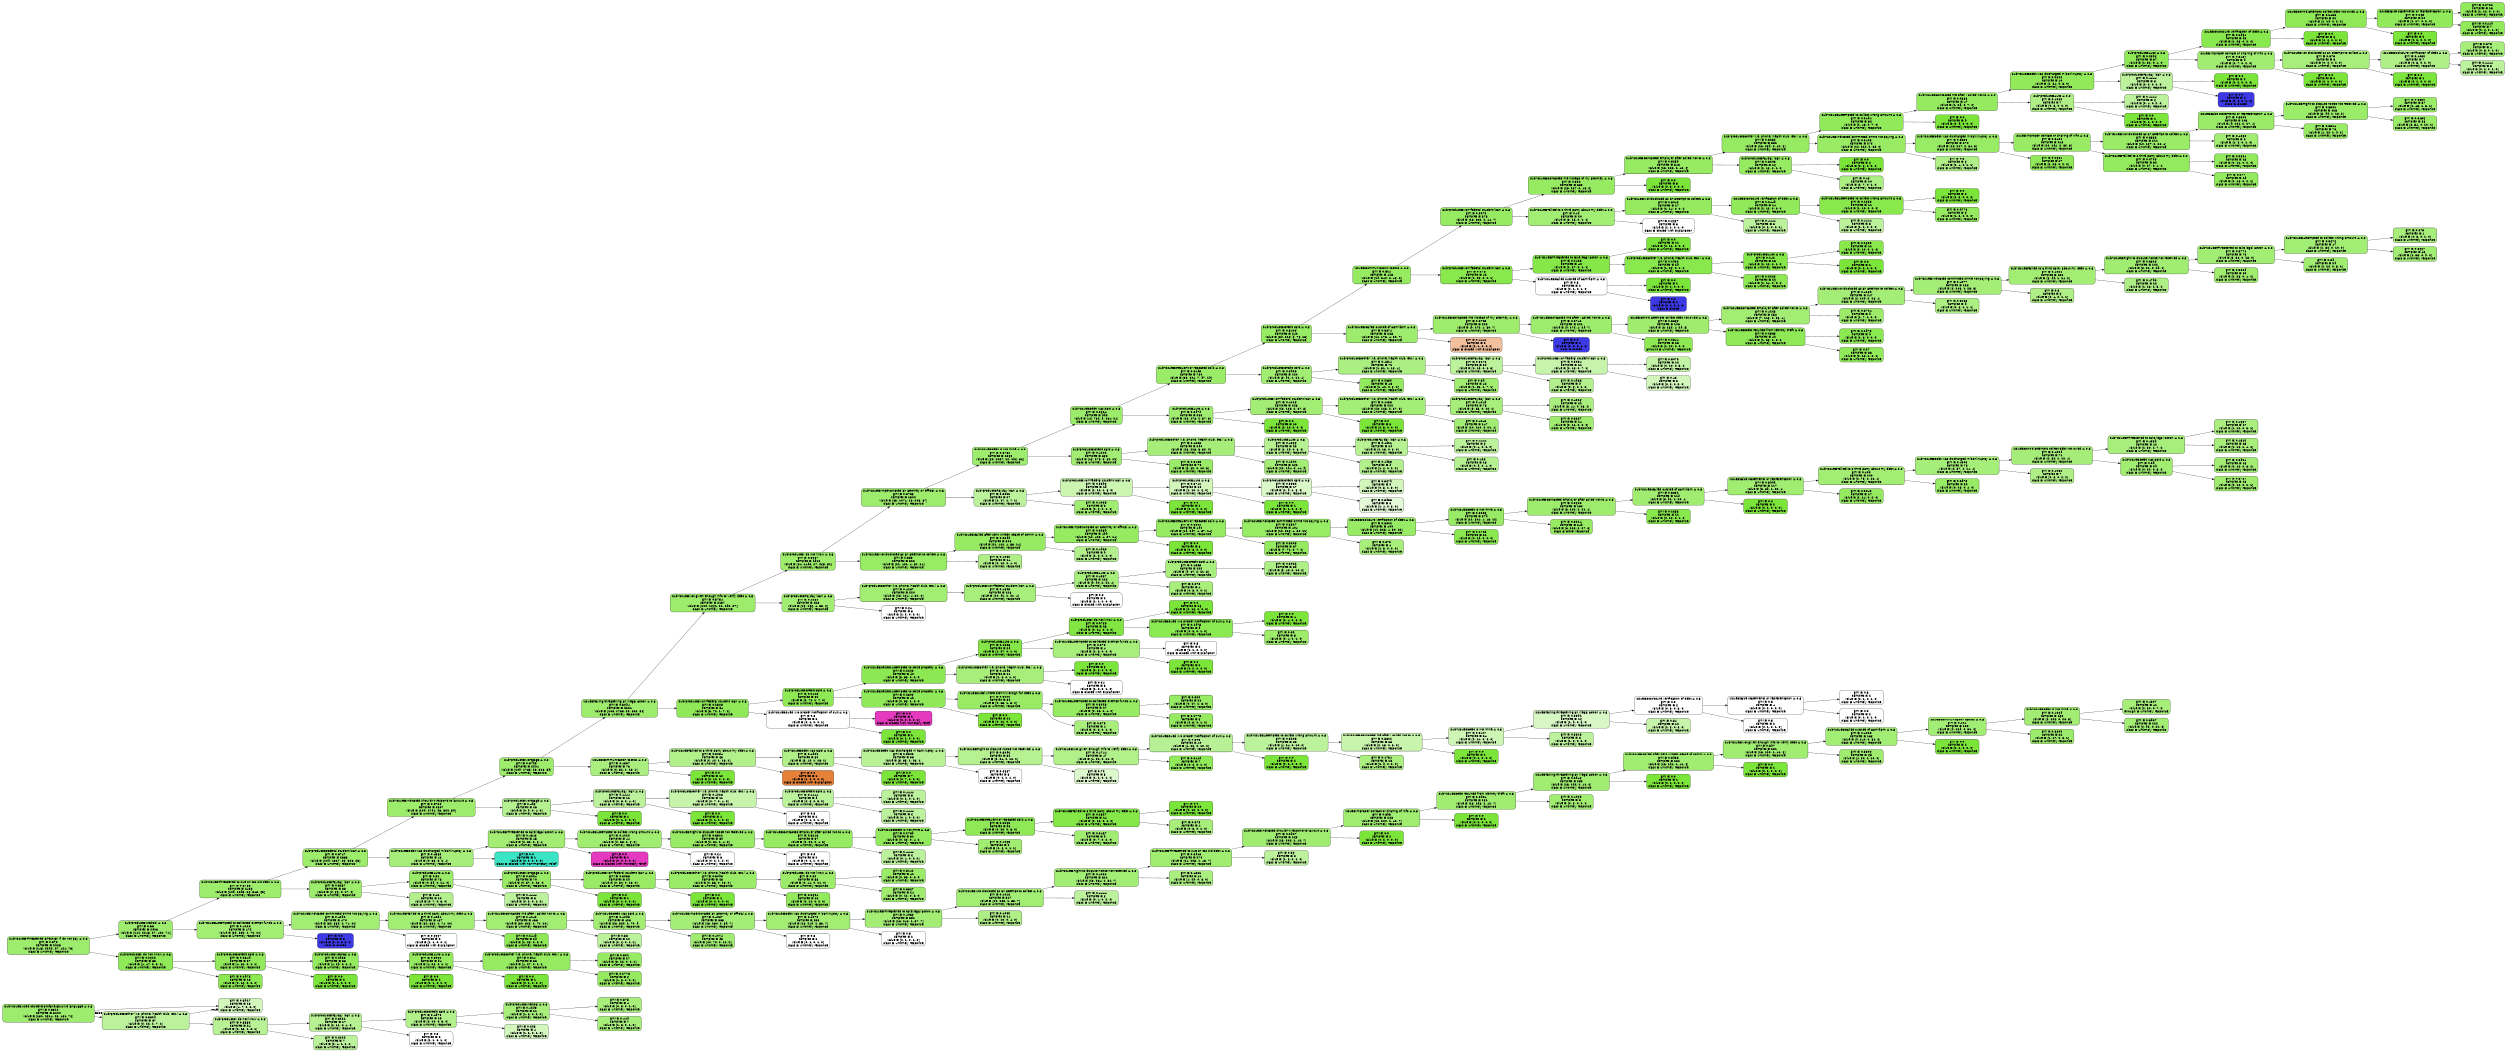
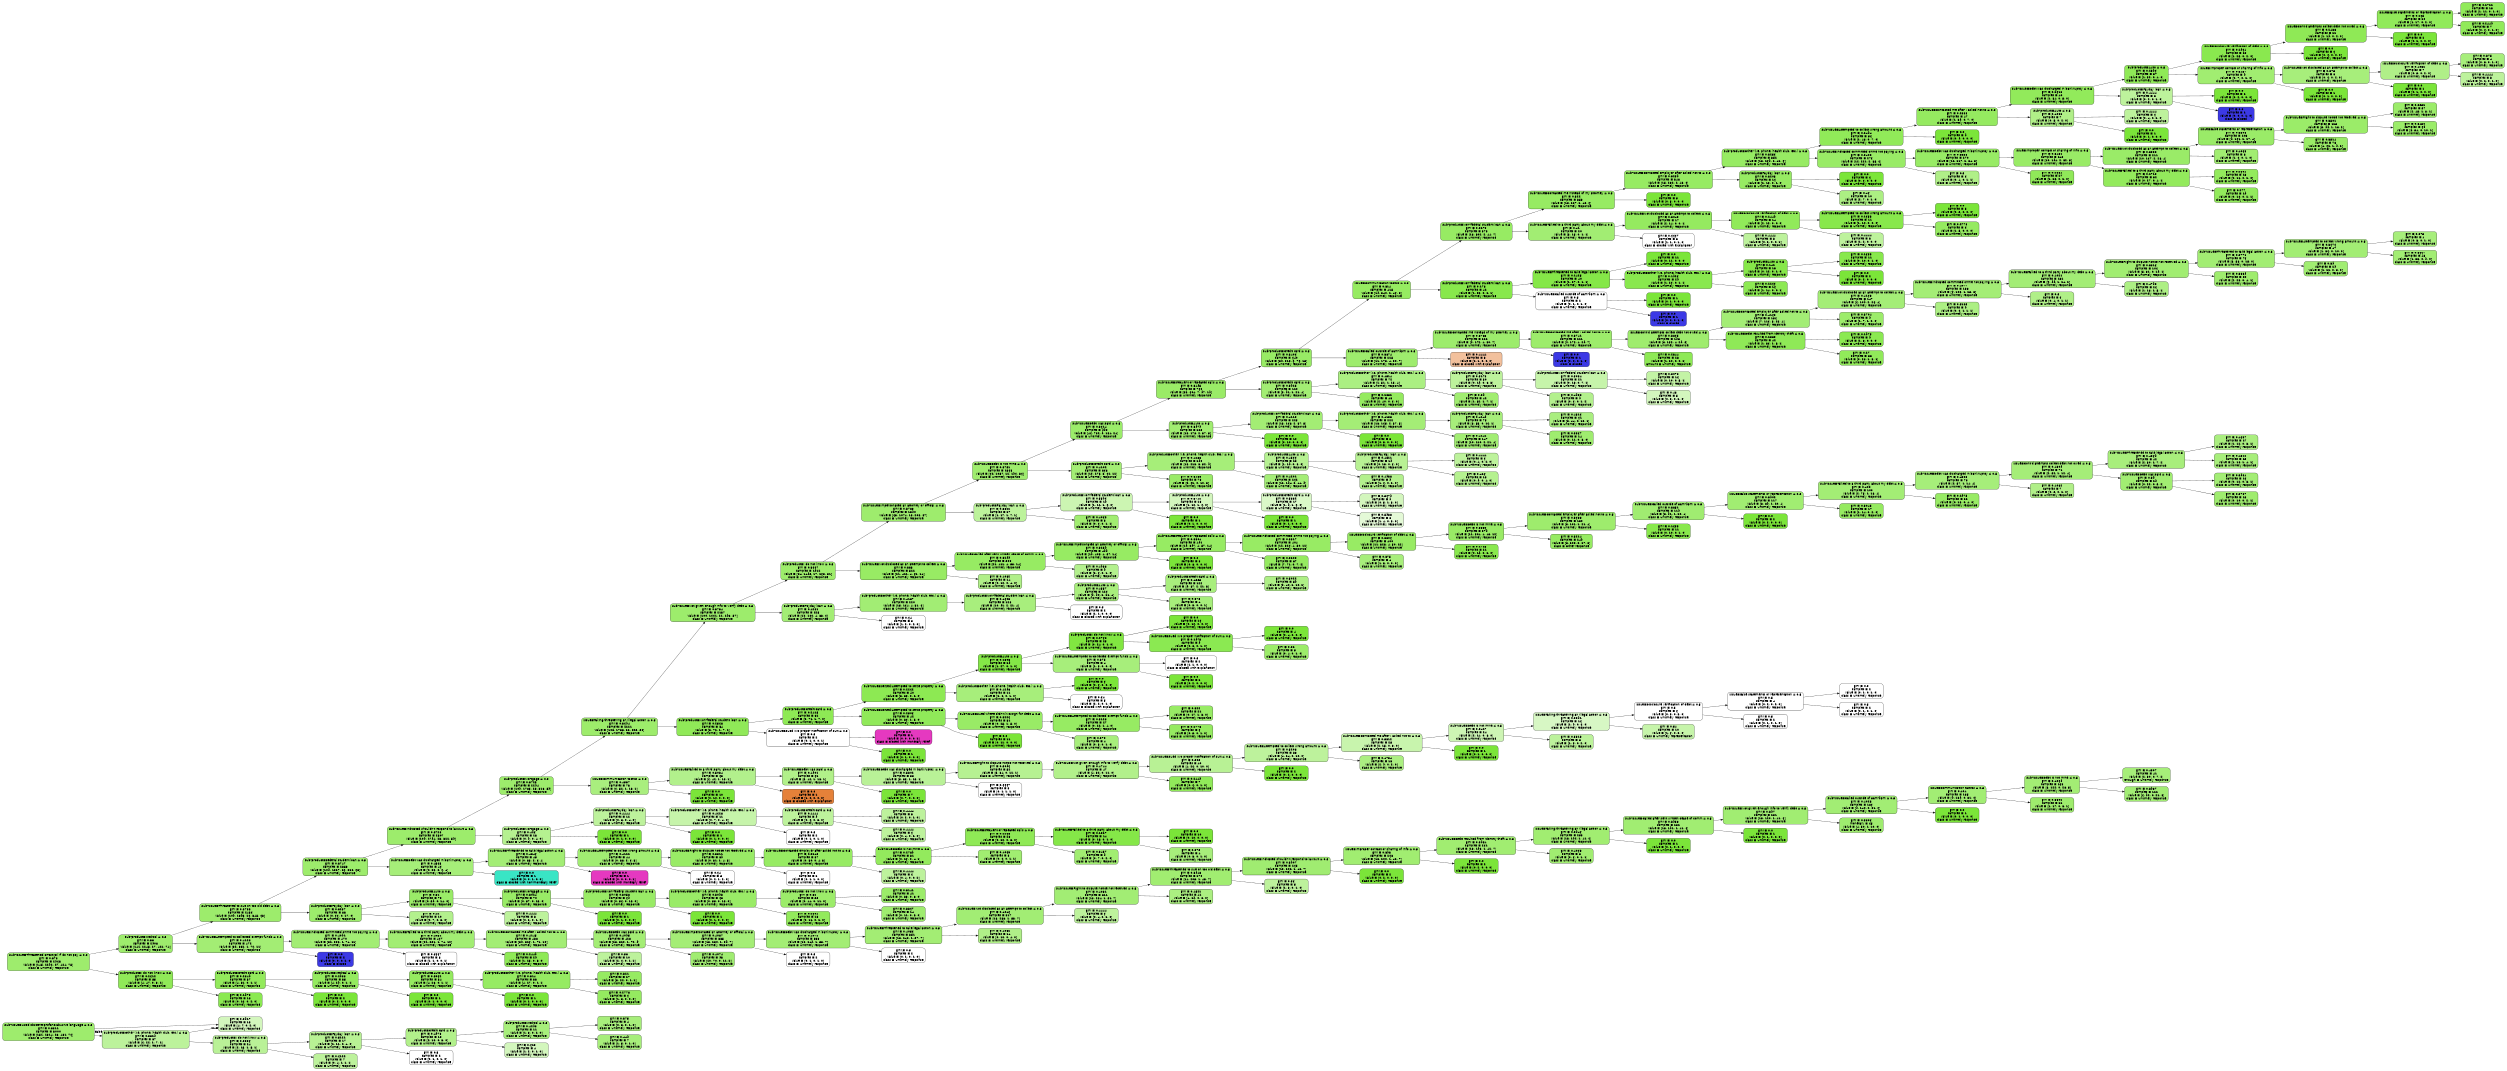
node "gini = 0.54": text "class = Untimely response" -> "class = Untimely representation"
node "gini = 0.3806": text "samples = 65" -> "monetary = 65"
node "gini = 0.72": removed
